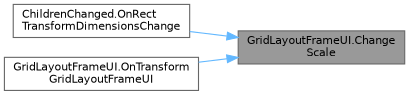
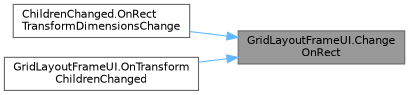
node "GridLayoutFrameUI.Change Scale": label "GridLayoutFrameUI.Change Scale" -> "GridLayoutFrameUI.Change OnRect"
node "GridLayoutFrameUI.OnTransform GridLayoutFrameUI": label "GridLayoutFrameUI.OnTransform GridLayoutFrameUI" -> "GridLayoutFrameUI.OnTransform ChildrenChanged"
